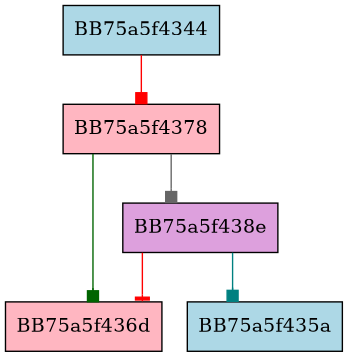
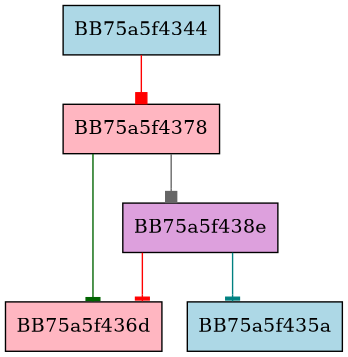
edge "BB75a5f4378" -> "BB75a5f436d": arrowhead box -> tee
edge "BB75a5f438e" -> "BB75a5f435a": arrowhead box -> tee
